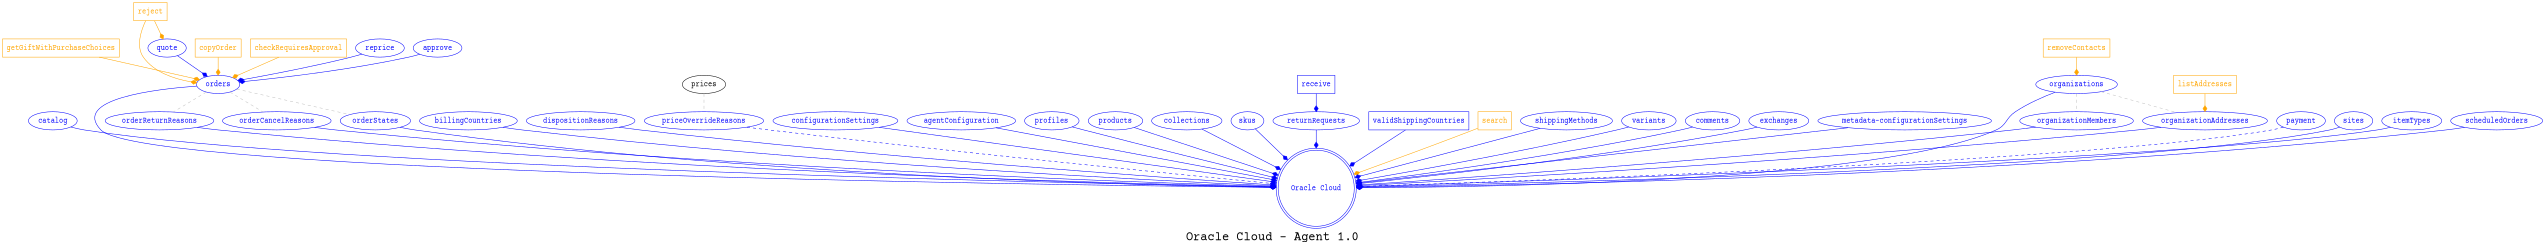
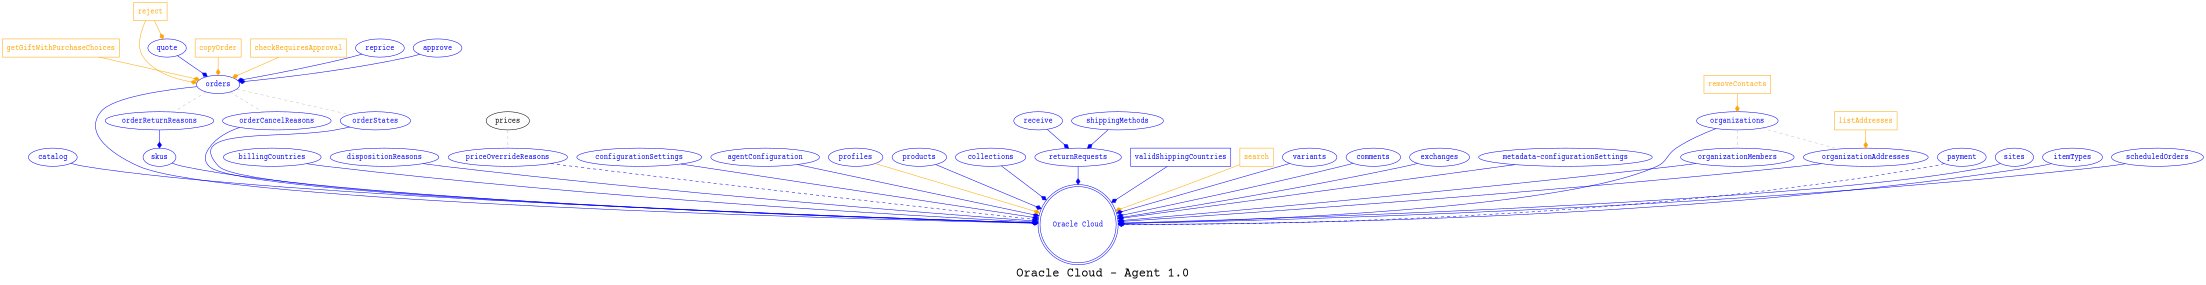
node "receive": shape box -> ellipse
edge "profiles" -> "Oracle Cloud": color blue -> orange
edge "shippingMethods" -> "Oracle Cloud": now "shippingMethods" -> "returnRequests"
edge "orderReturnReasons" -> "Oracle Cloud": now "orderReturnReasons" -> "skus"
